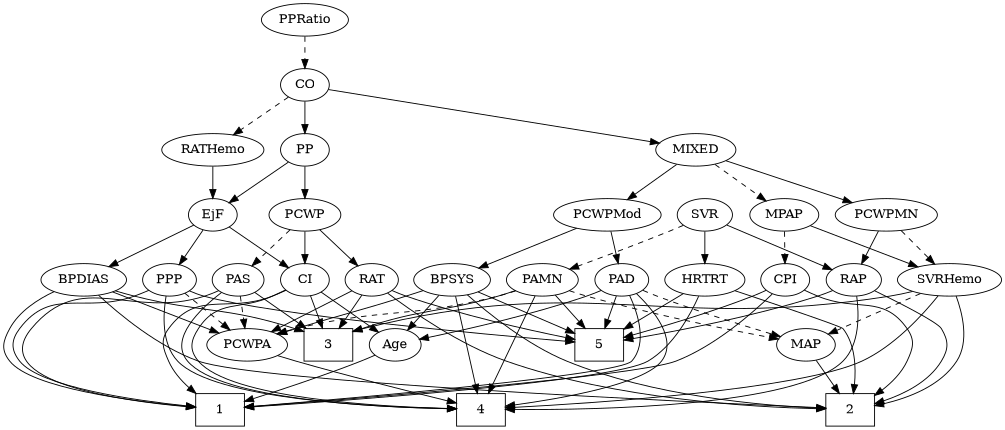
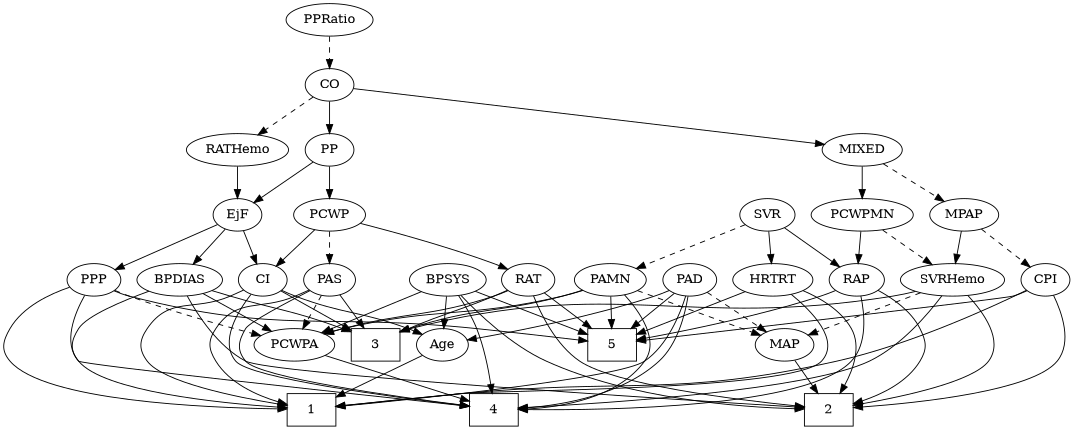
node "PCWPMod": removed
edge "PAMN" -> "PCWPA": style dashed -> solid
